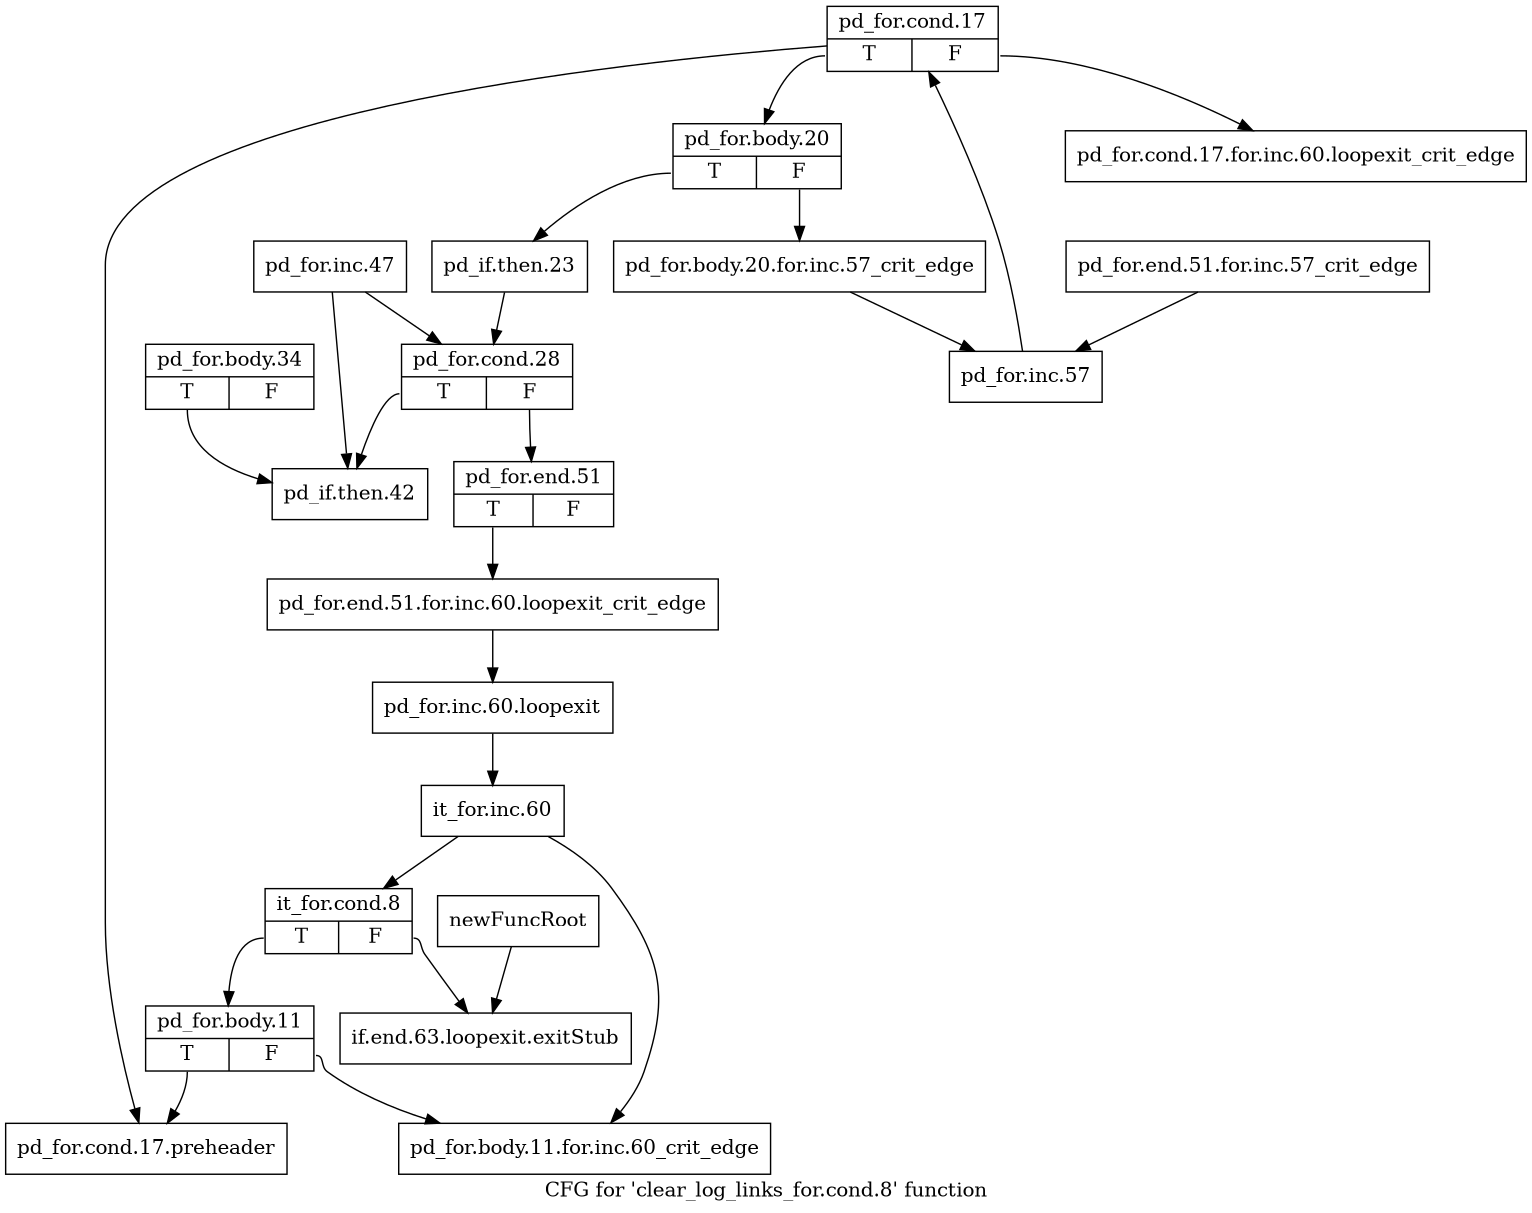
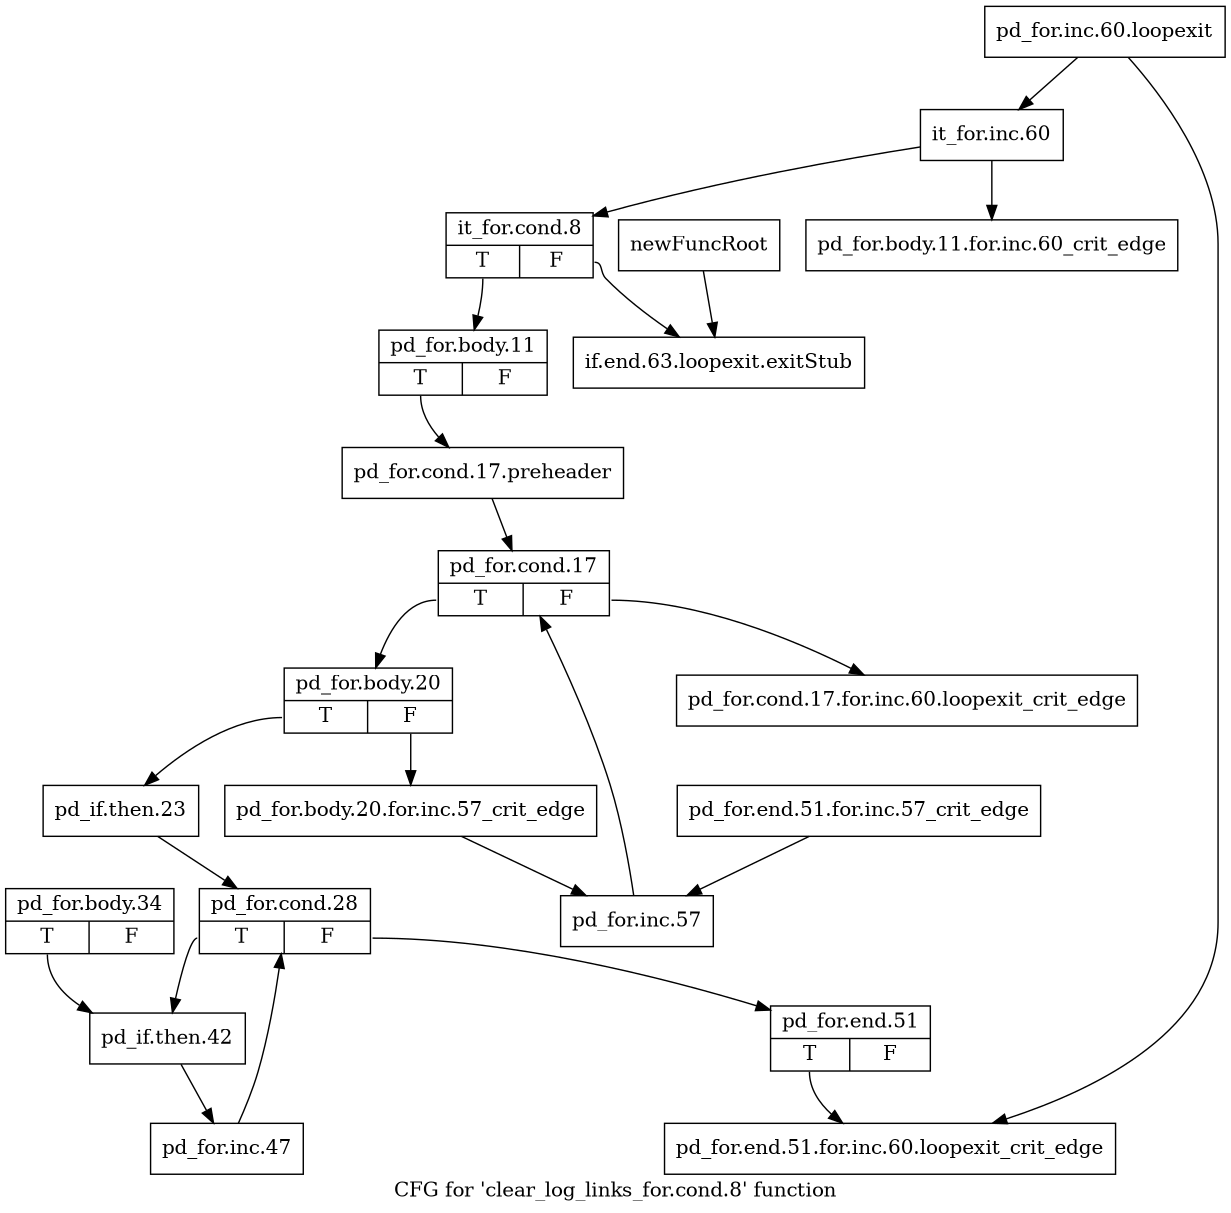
edge "pd_for.cond.17" -> "pd_for.cond.17.preheader": reversed
edge "pd_for.inc.47" -> "pd_if.then.42": reversed
edge "pd_for.end.51.for.inc.60.loopexit_crit_edge" -> "pd_for.inc.60.loopexit": reversed
edge "pd_for.body.11" -> "pd_for.body.11.for.inc.60_crit_edge": removed
